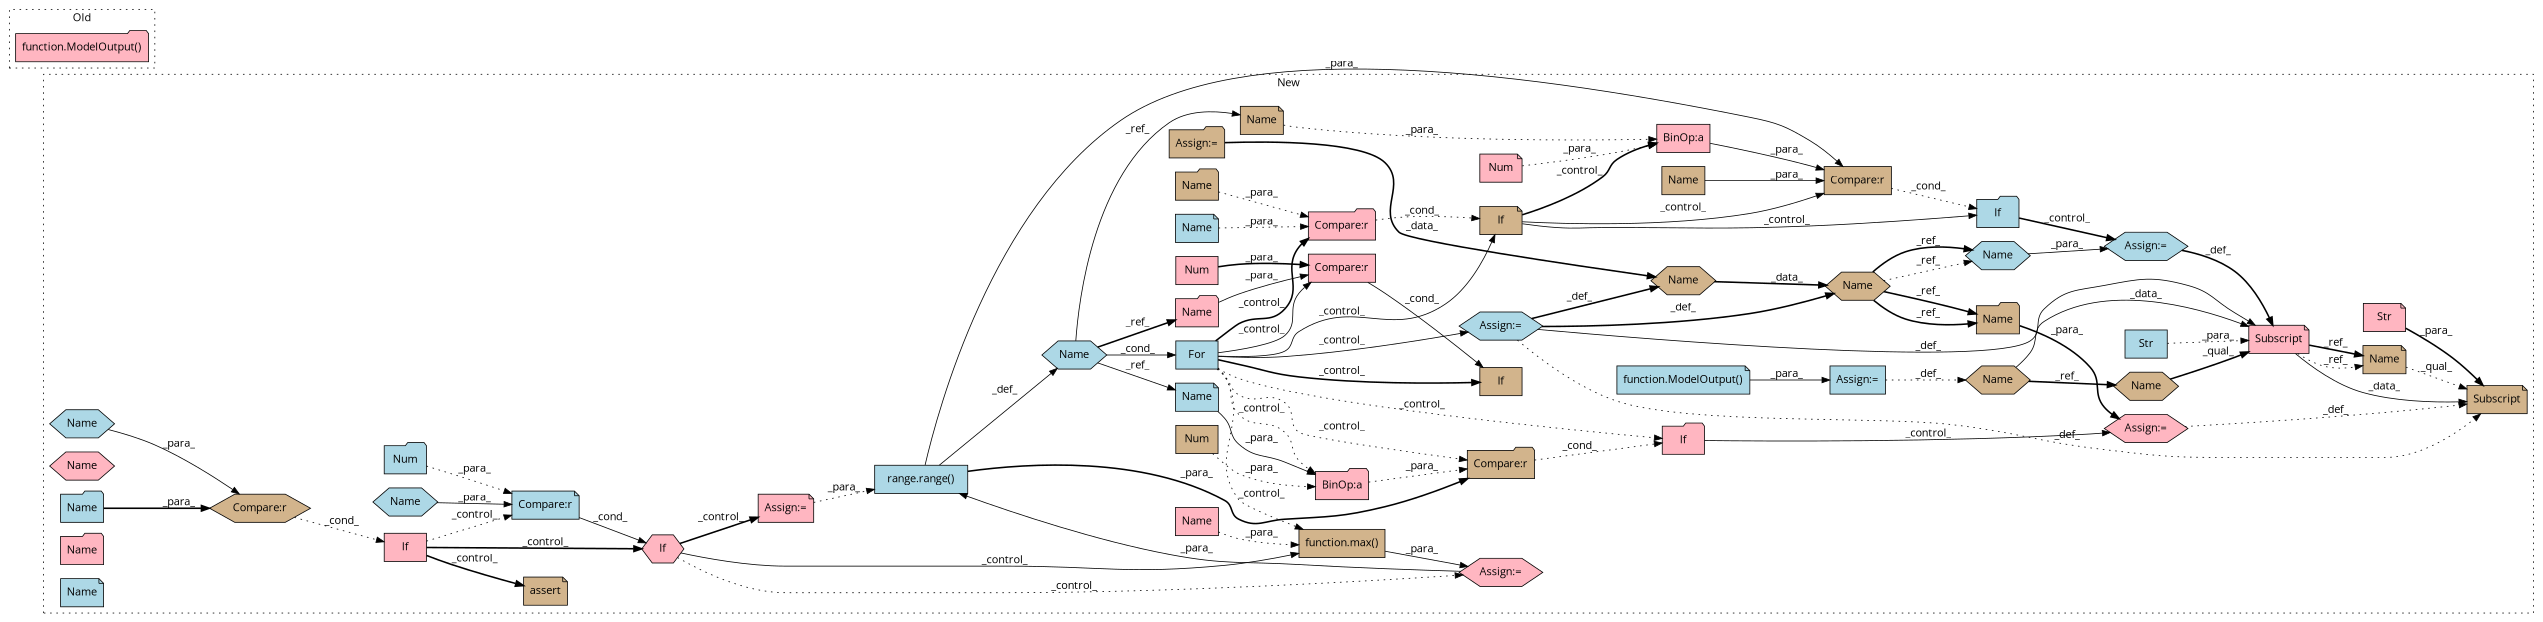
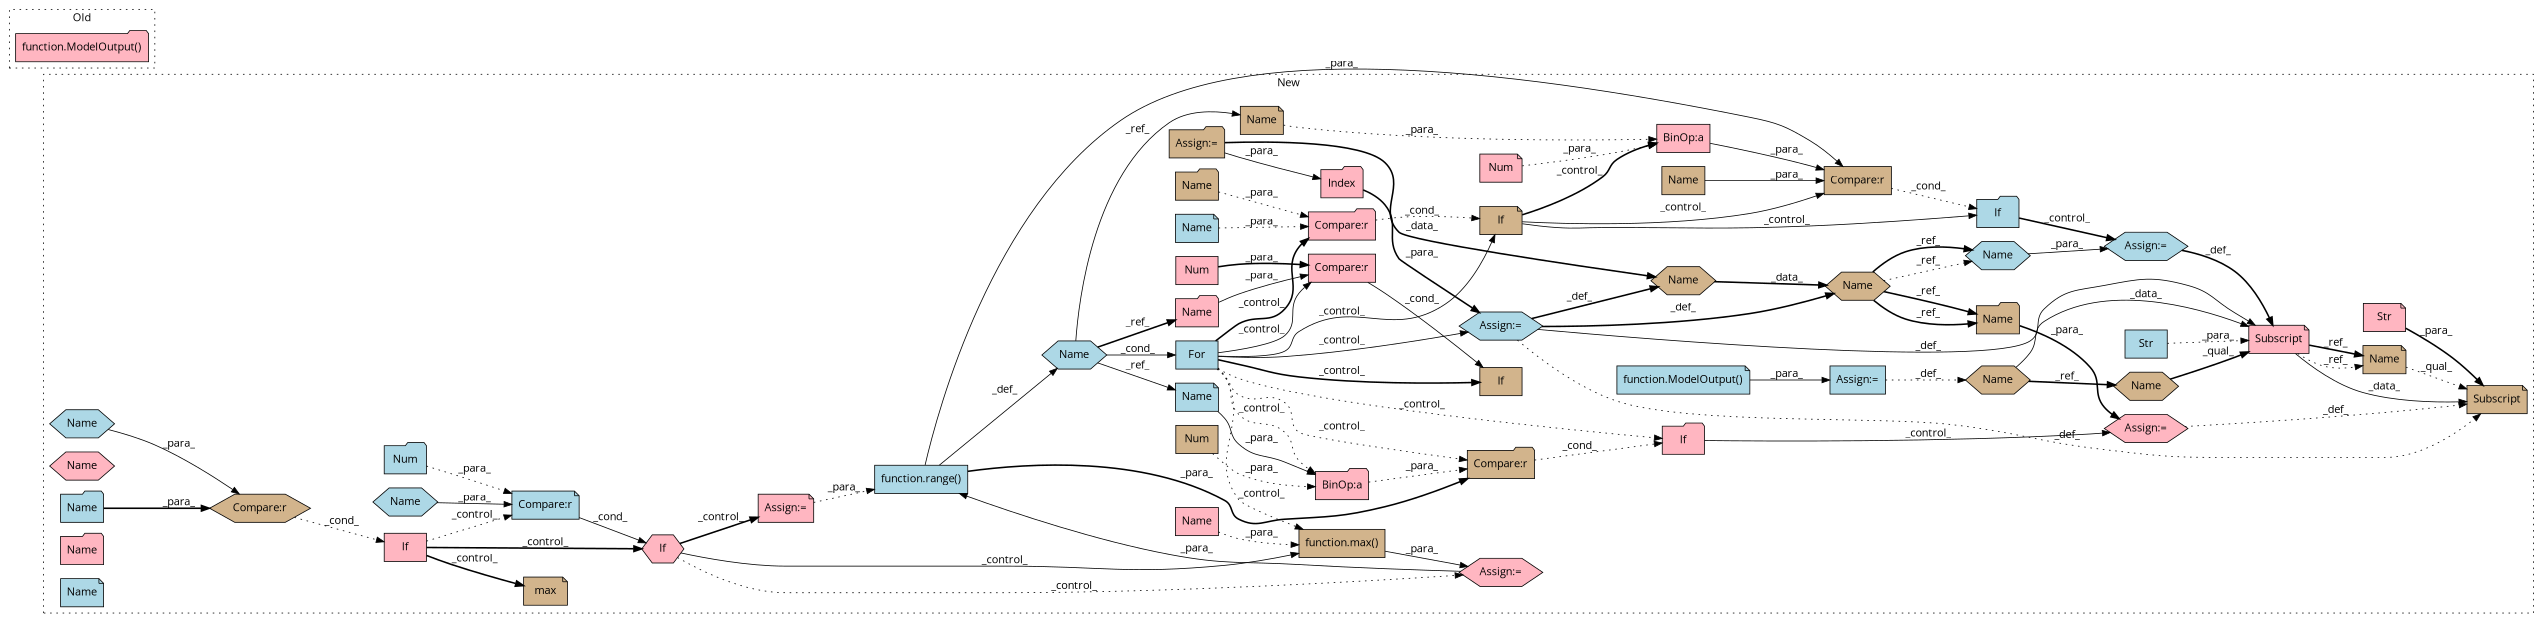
node "Index": added
node "range.range()": label "range.range()" -> "function.range()"
node "assert": label "assert" -> "max"
